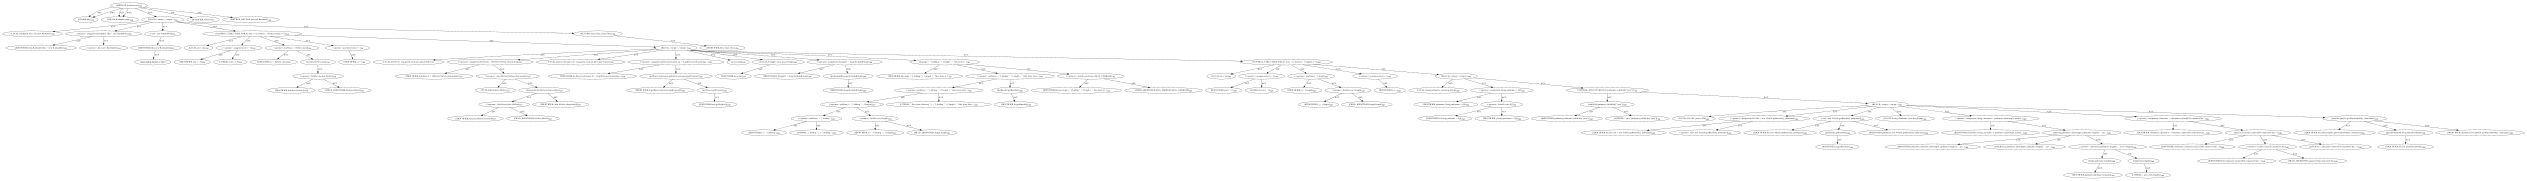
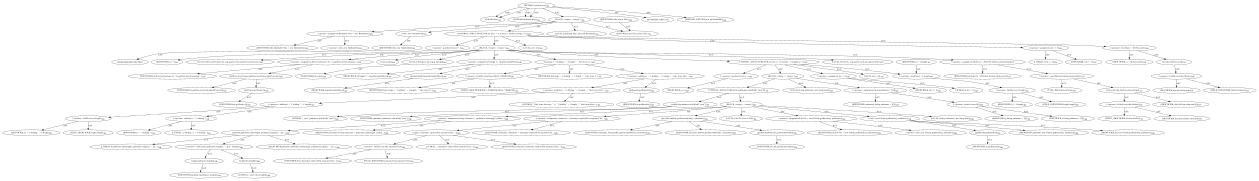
edge "(RETURN,return files;,return files;)" -> "(IDENTIFIER,files,return files;)": reversed
edge "(<operator>.lessThan,j < f.length)" -> "(IDENTIFIER,j,j < f.length)": reversed
